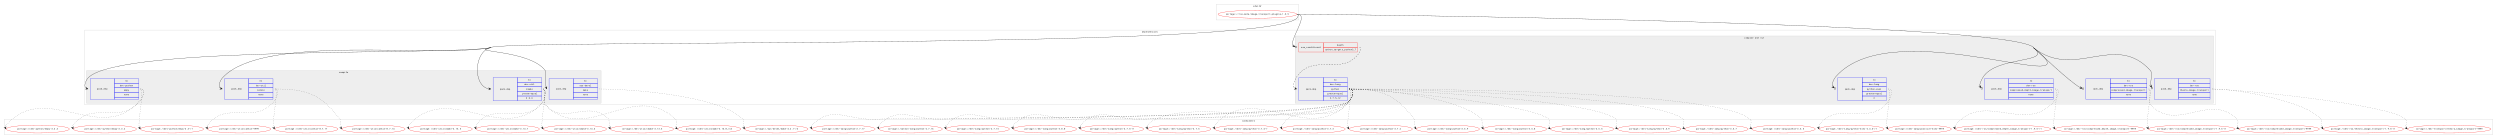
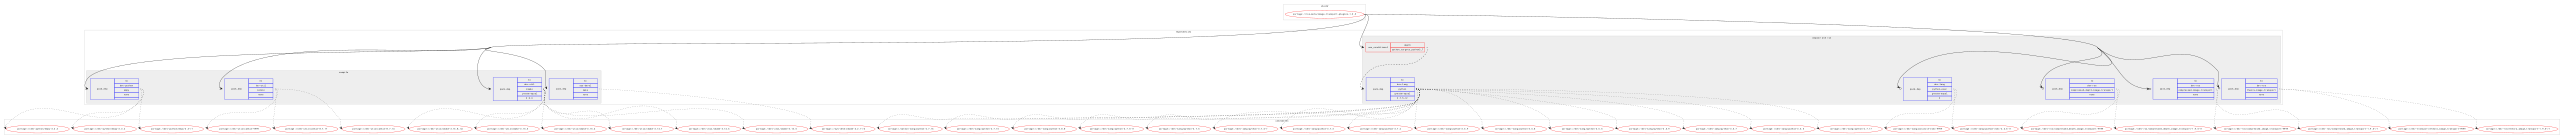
edge "portage://ros-meta/image_transport_plugins-1.9.5" -> "use_conditional": arrowhead odotvee -> vee
node "portage://dev-util/cmake-3.15.4": added
